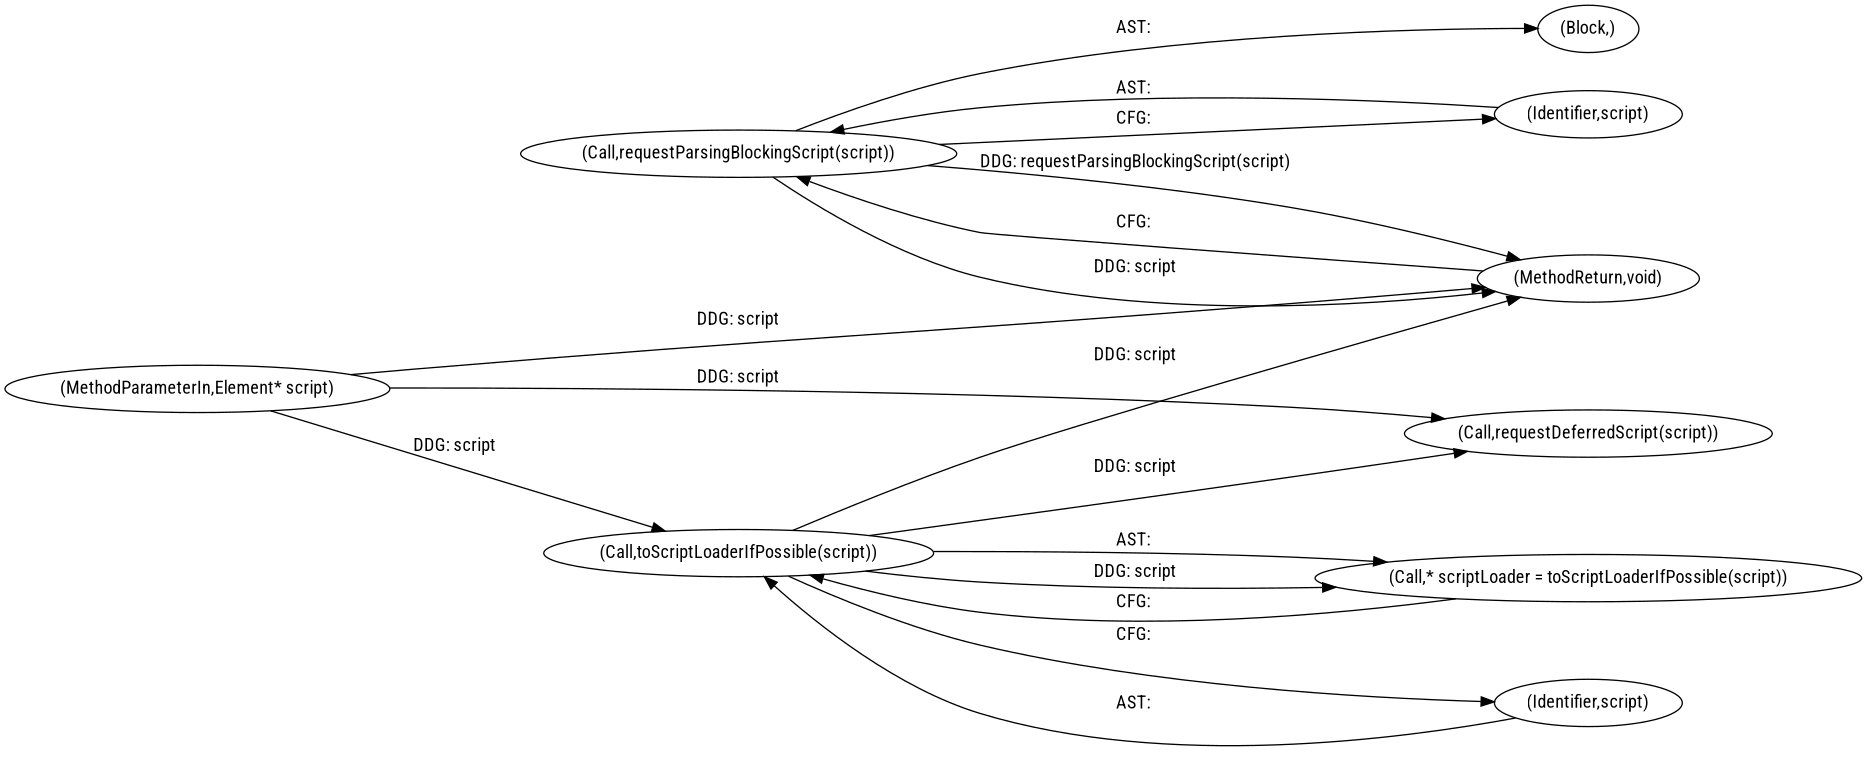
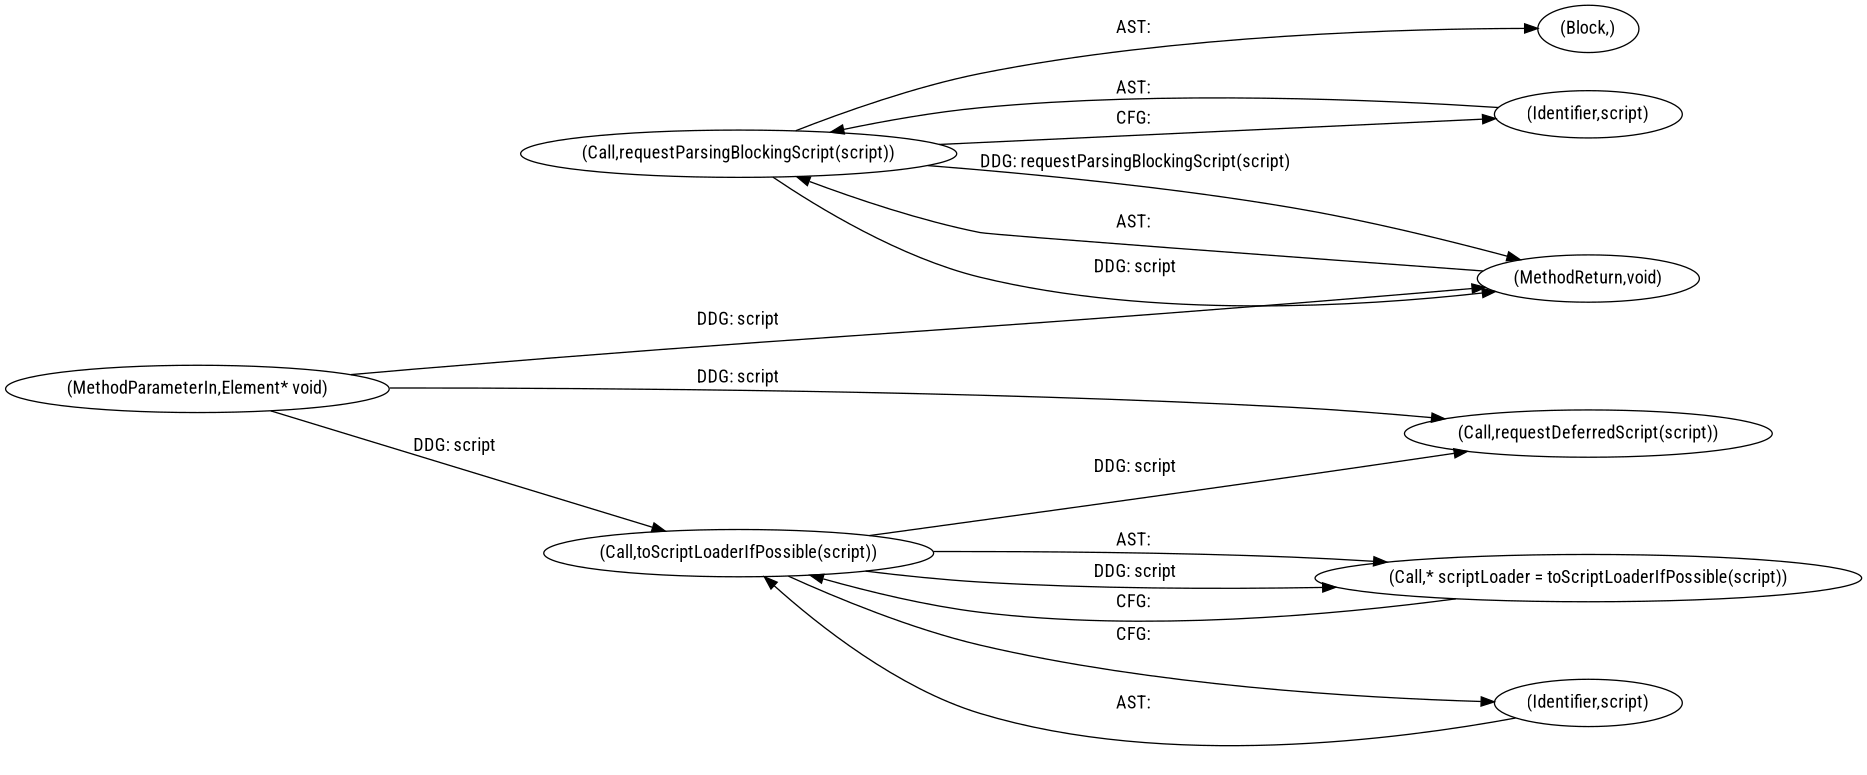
edge "(MethodReturn,void)" -> "(Call,requestParsingBlockingScript(script))": label "CFG: " -> "AST: "
node "(MethodParameterIn,Element* script)": label "(MethodParameterIn,Element* script)" -> "(MethodParameterIn,Element* void)"
edge "(Call,toScriptLoaderIfPossible(script))" -> "(MethodReturn,void)": removed, label "DDG: script"
